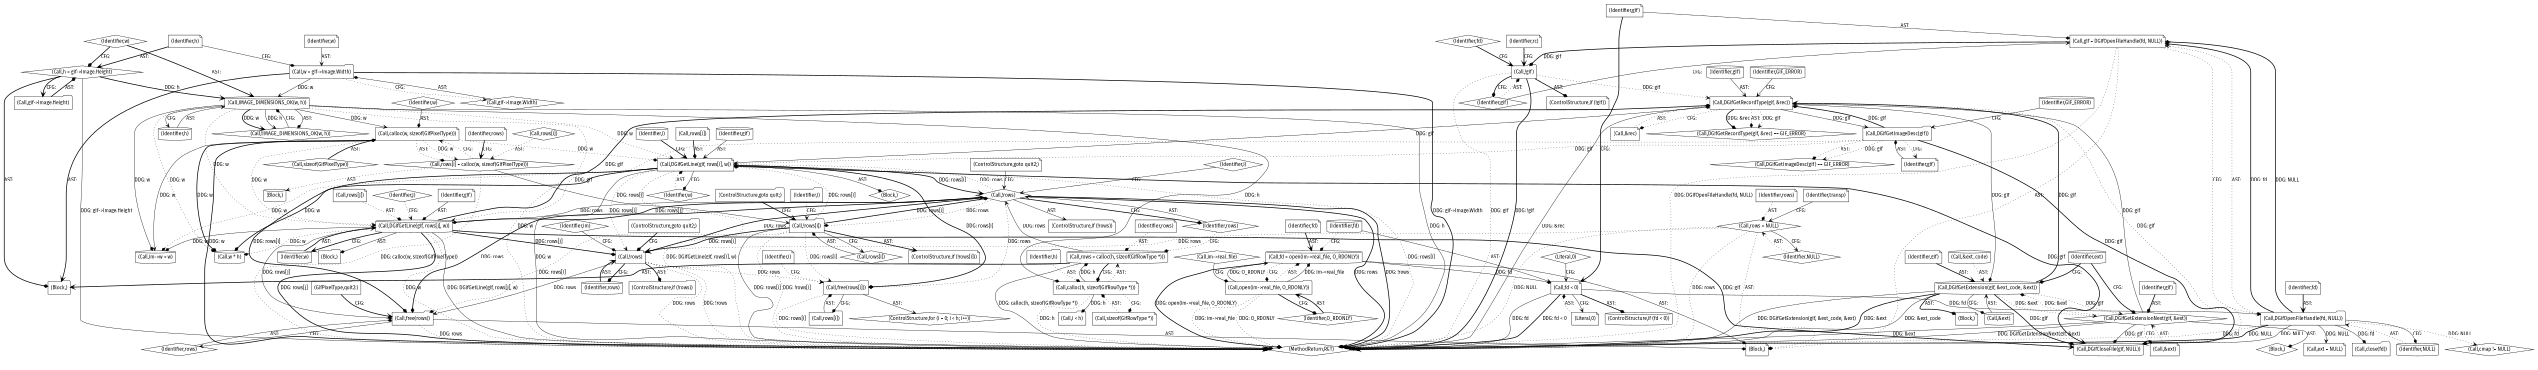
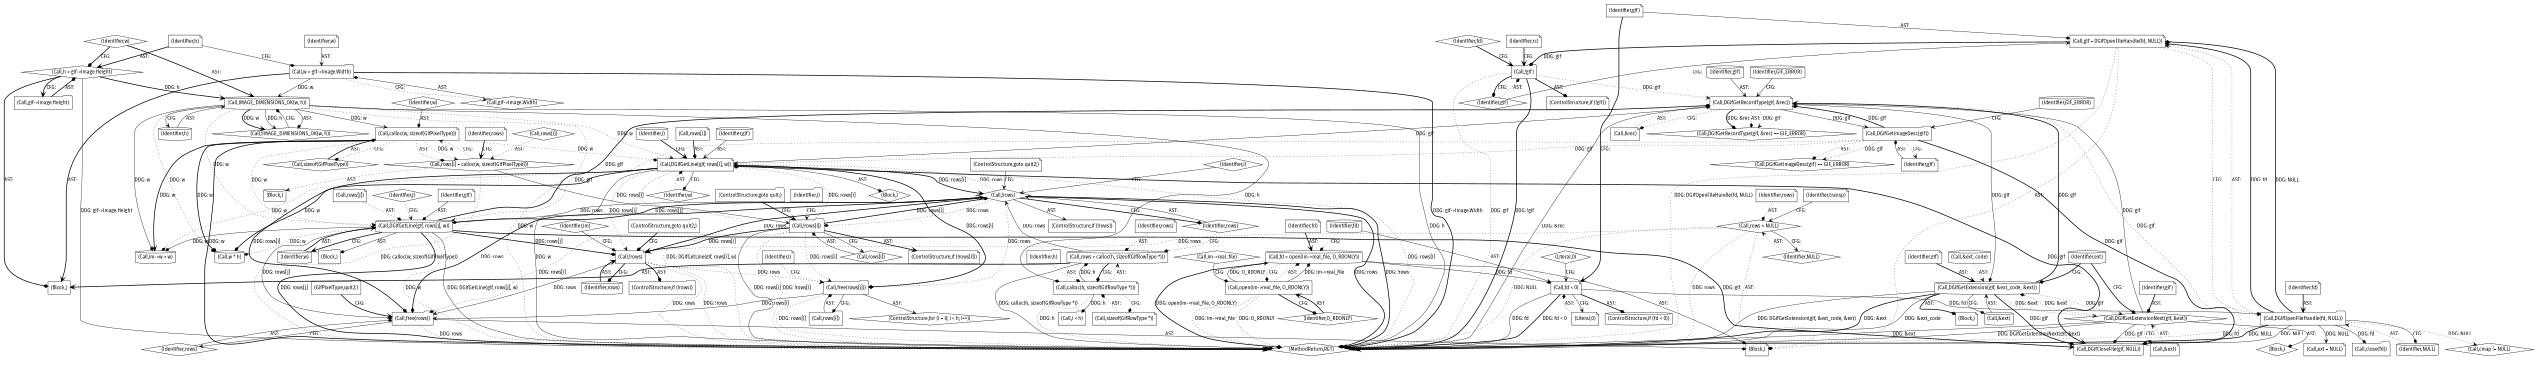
edge "(Call,calloc(w, sizeof(GifPixelType)))" -> "(Call,im->w = w)": style solid -> bold
edge "(Call,calloc(w, sizeof(GifPixelType)))" -> "(Call,sizeof(GifPixelType))": added, label "CFG:"
edge "(Call,free(rows[i]))" -> "(Call,free(rows))": added, label "DDG: rows[i]"
